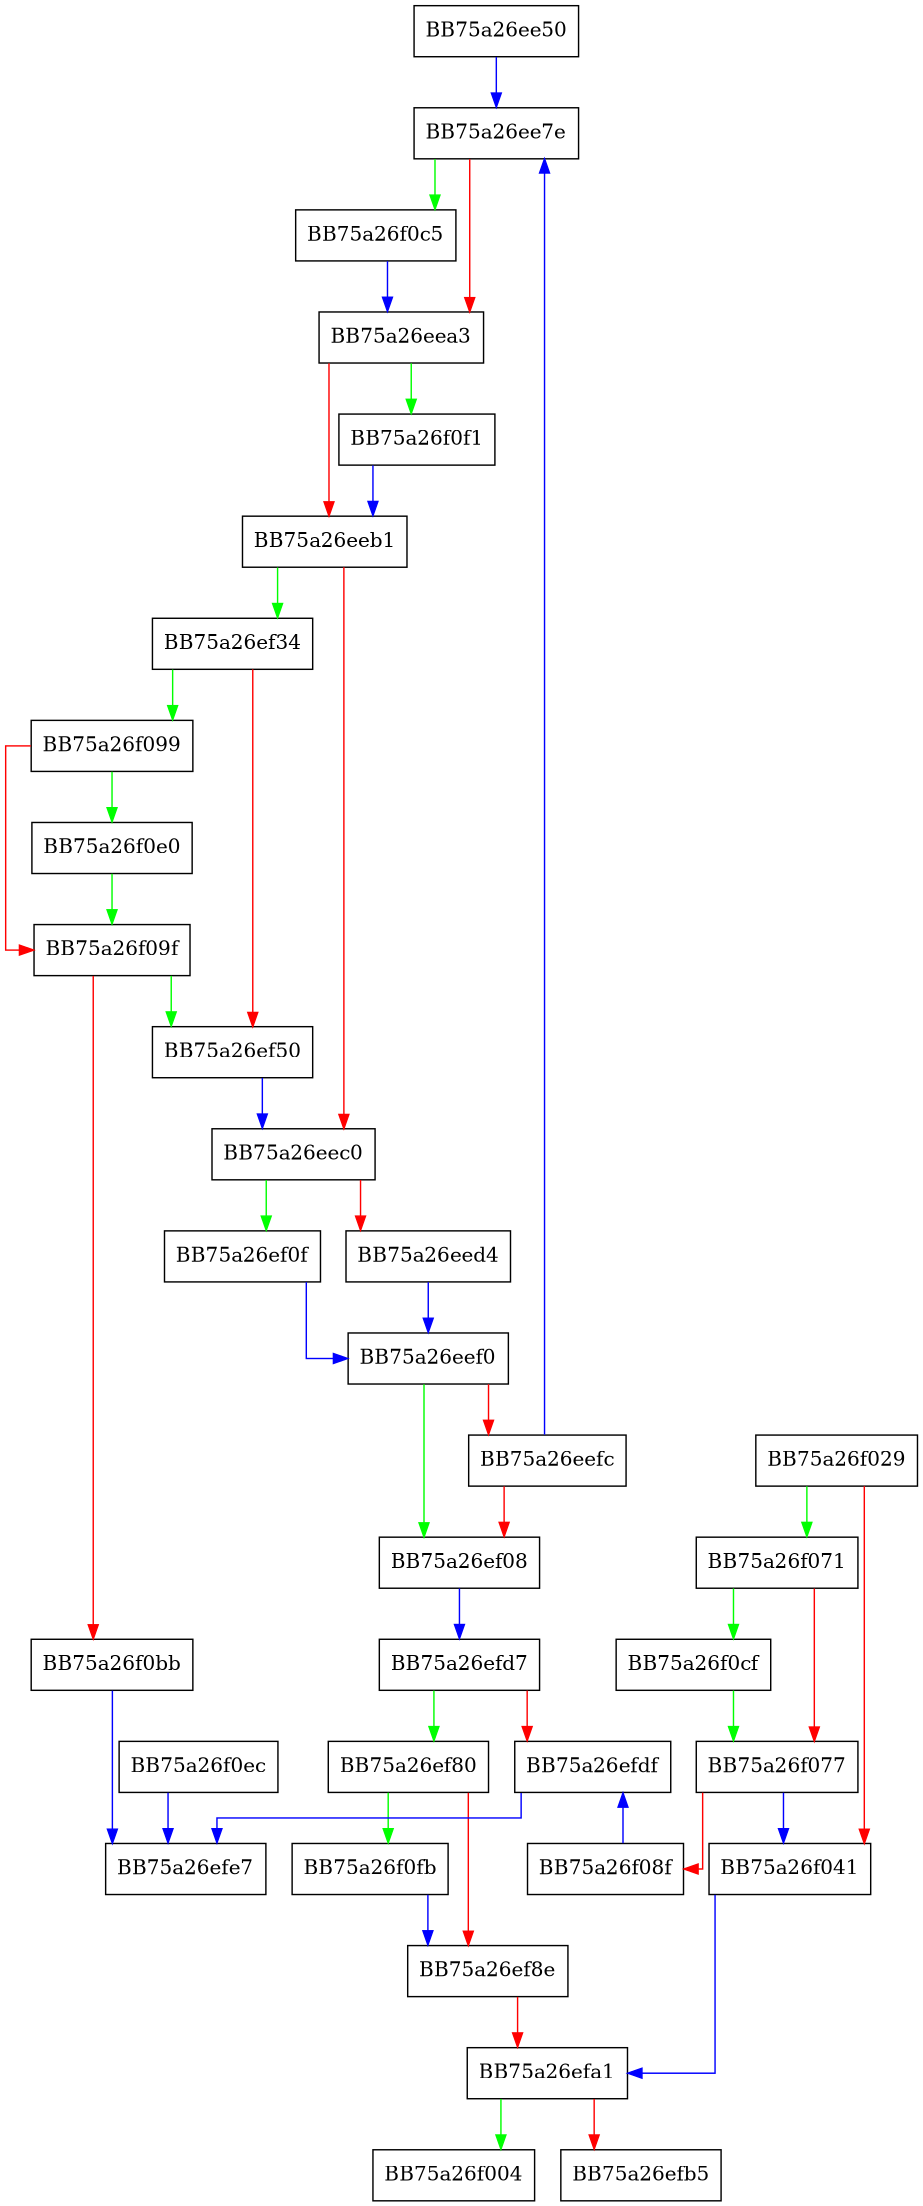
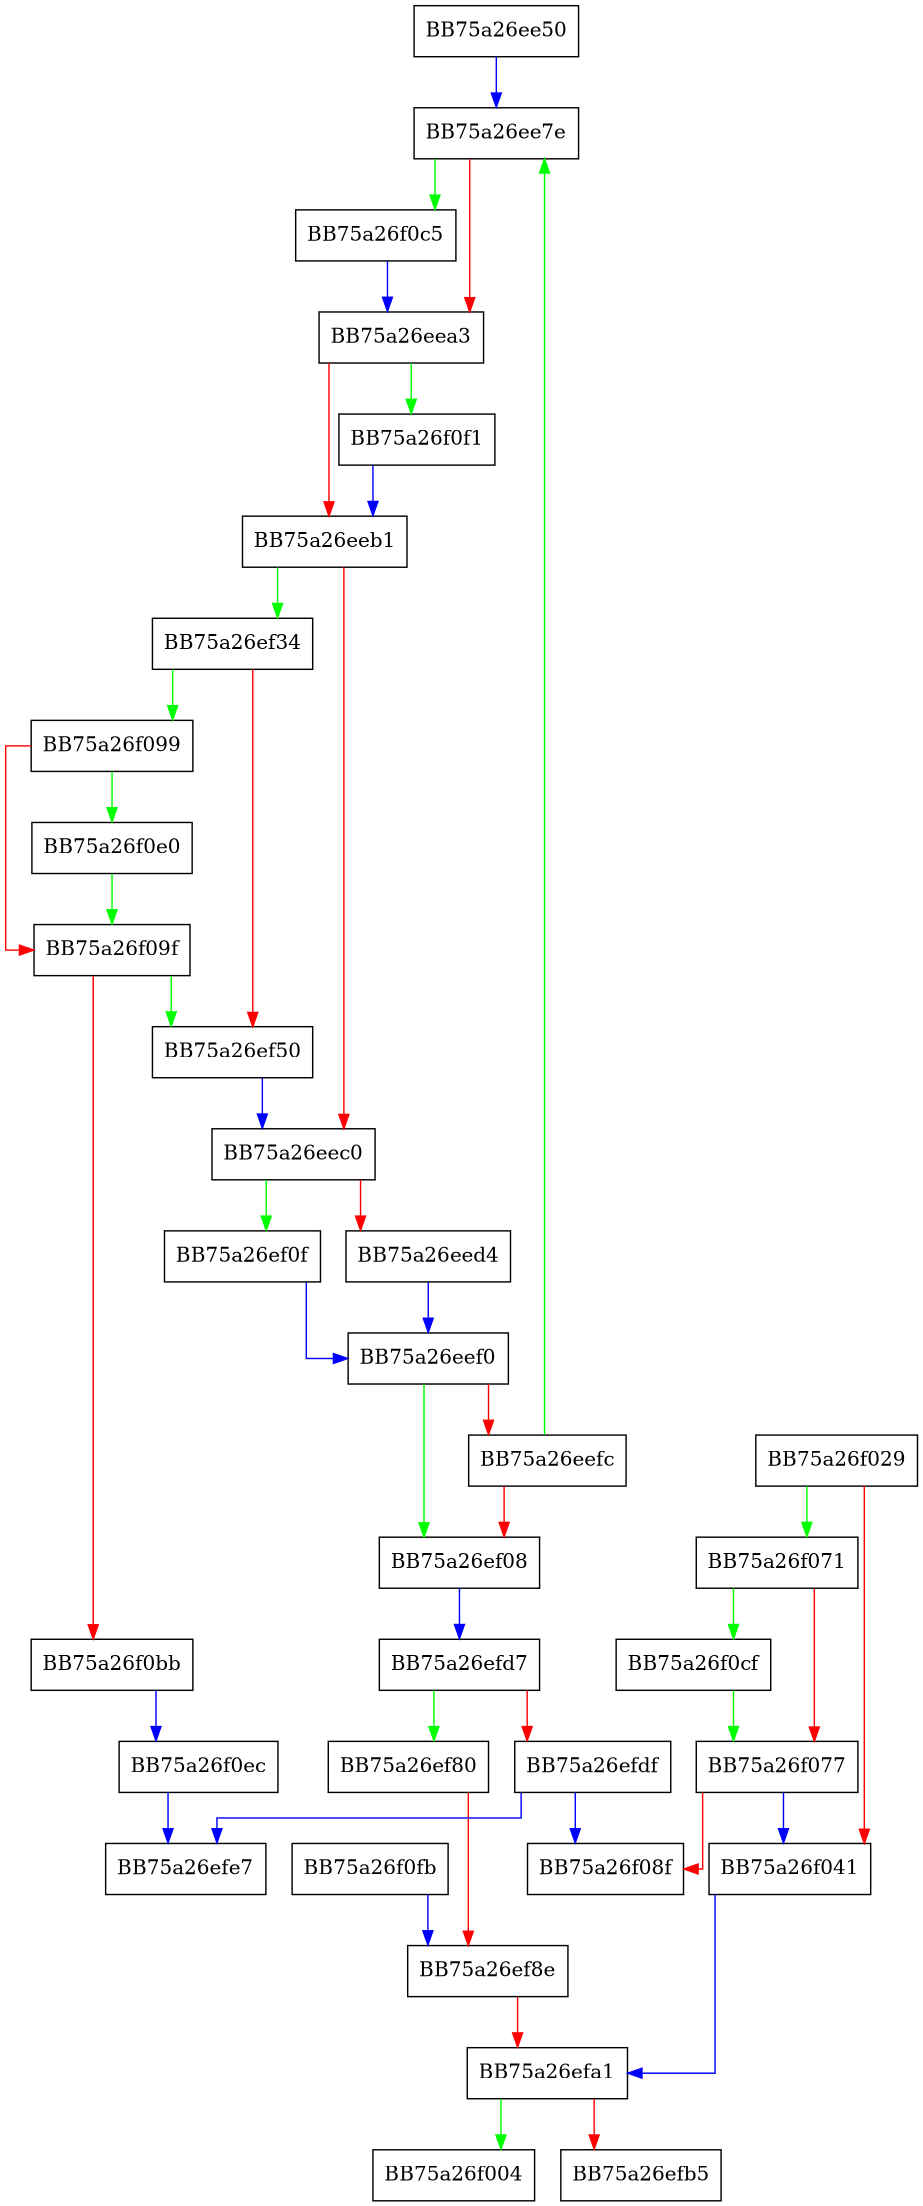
edge "BB75a26eefc" -> "BB75a26ee7e": color blue -> green
edge "BB75a26f0bb" -> "BB75a26efe7": now "BB75a26f0bb" -> "BB75a26f0ec"
edge "BB75a26ef80" -> "BB75a26f0fb": removed
edge "BB75a26f08f" -> "BB75a26efdf": reversed
